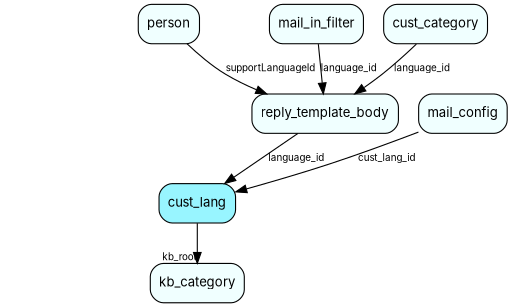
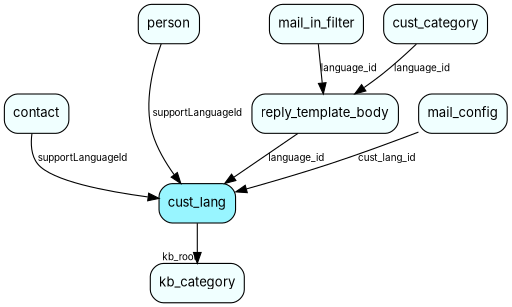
edge "person" -> "reply_template_body": now "person" -> "cust_lang"
node "contact": added
